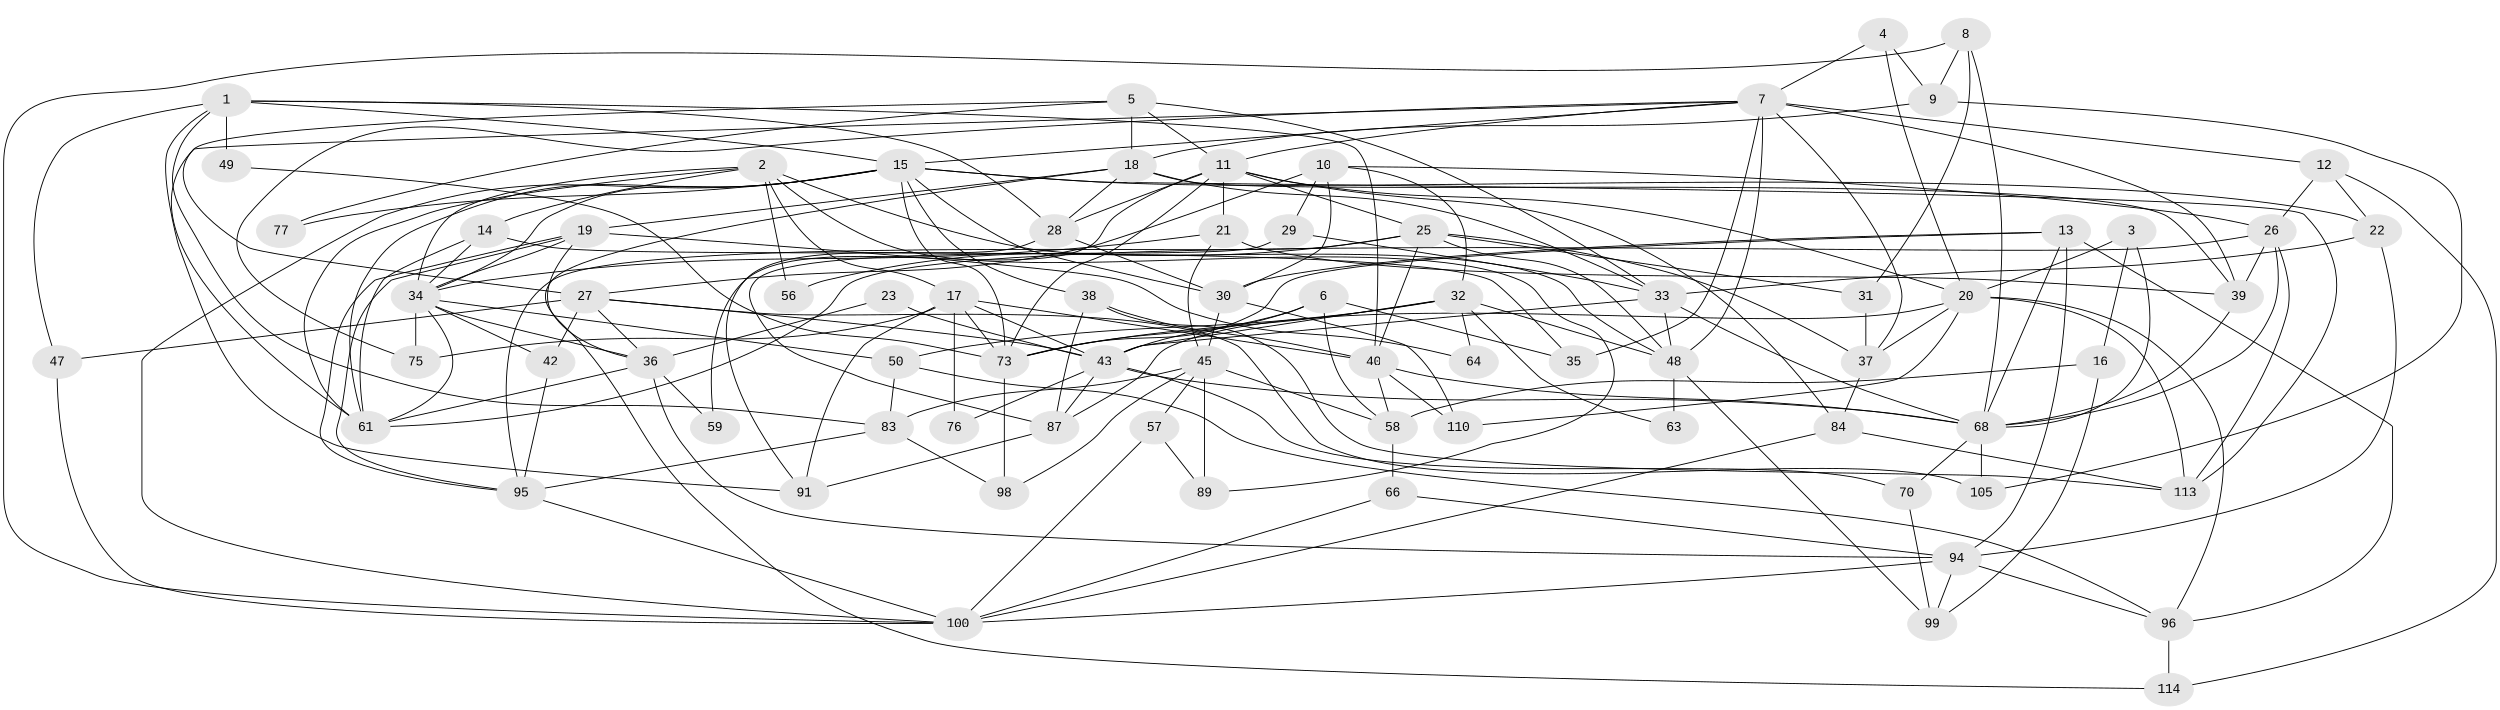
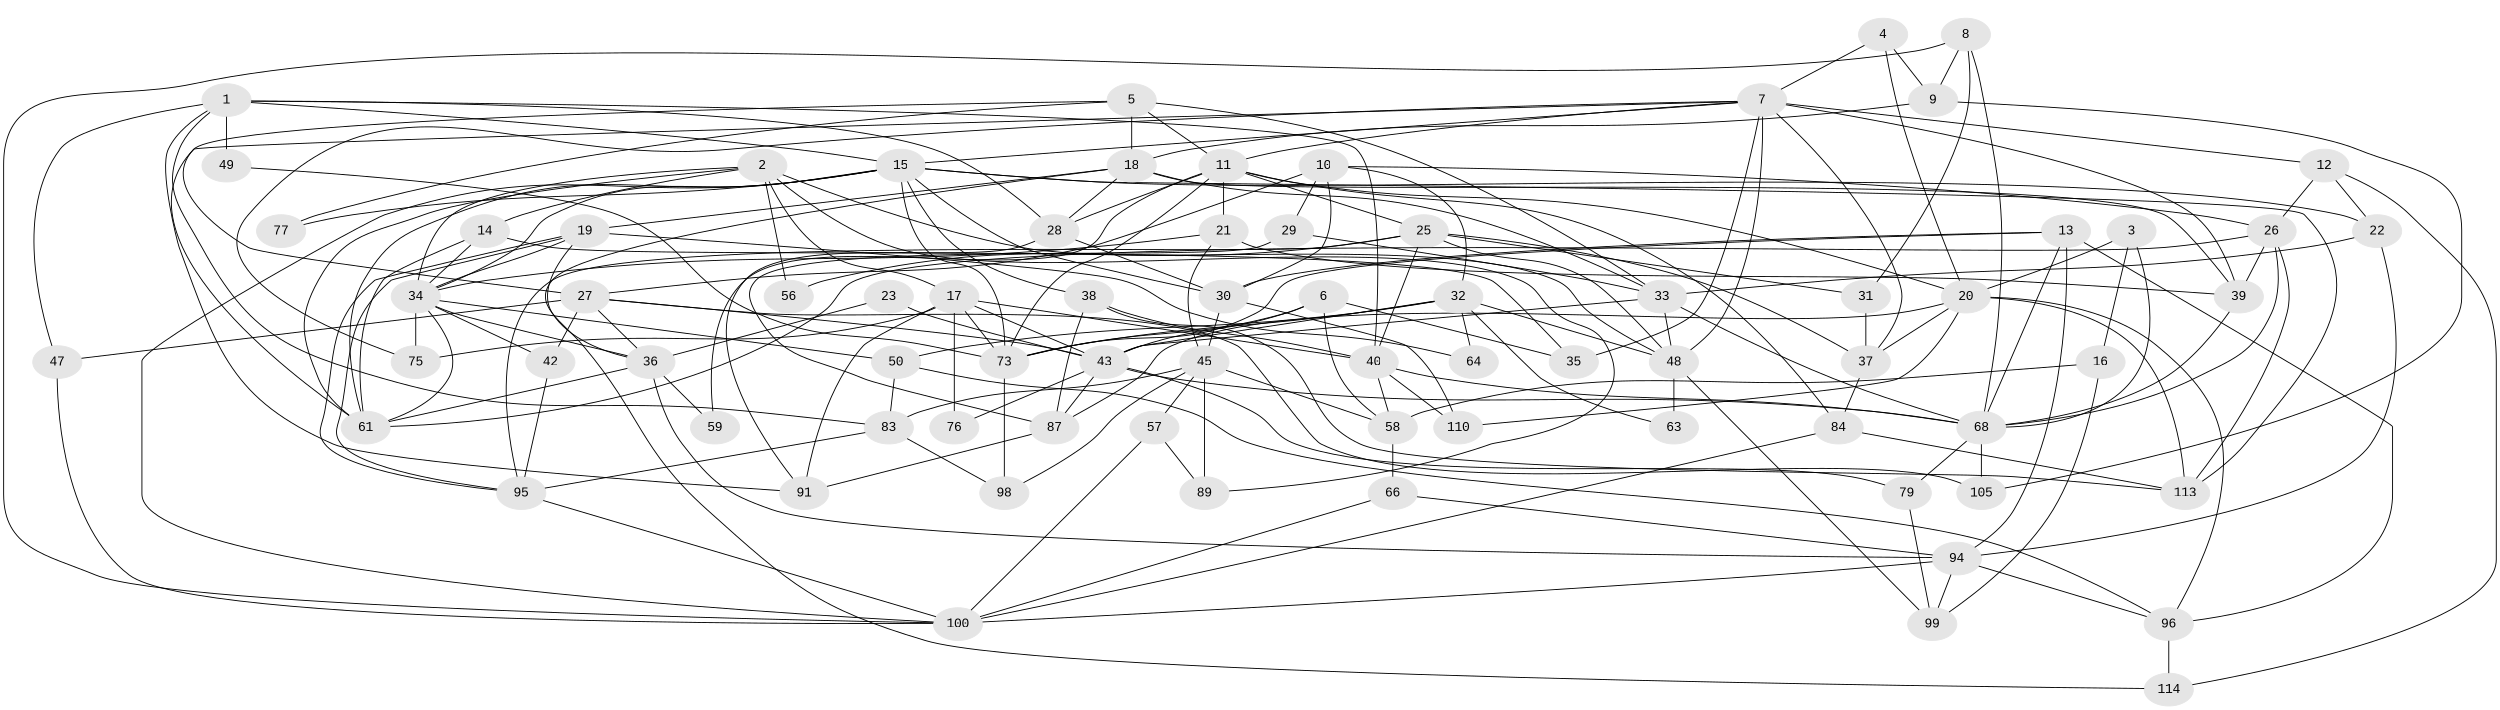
node "70": label "70" -> "79"
